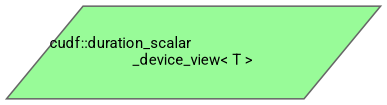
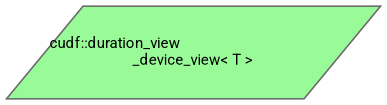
node "cudf::duration_scalar _device_view< T >": label "cudf::duration_scalar _device_view< T >" -> "cudf::duration_view _device_view< T >"
